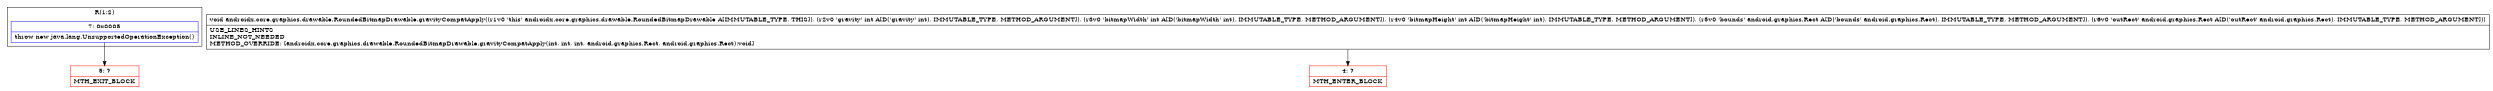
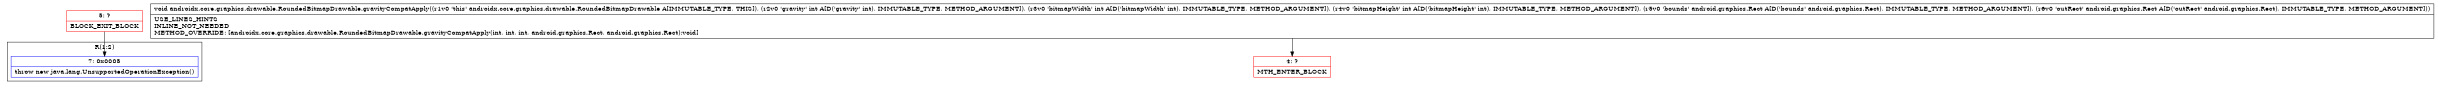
edge "7: 0x0005" -> "5: ?": reversed
node "5: ?": text "MTH_EXIT_BLOCK" -> "BLOCK_EXIT_BLOCK"
